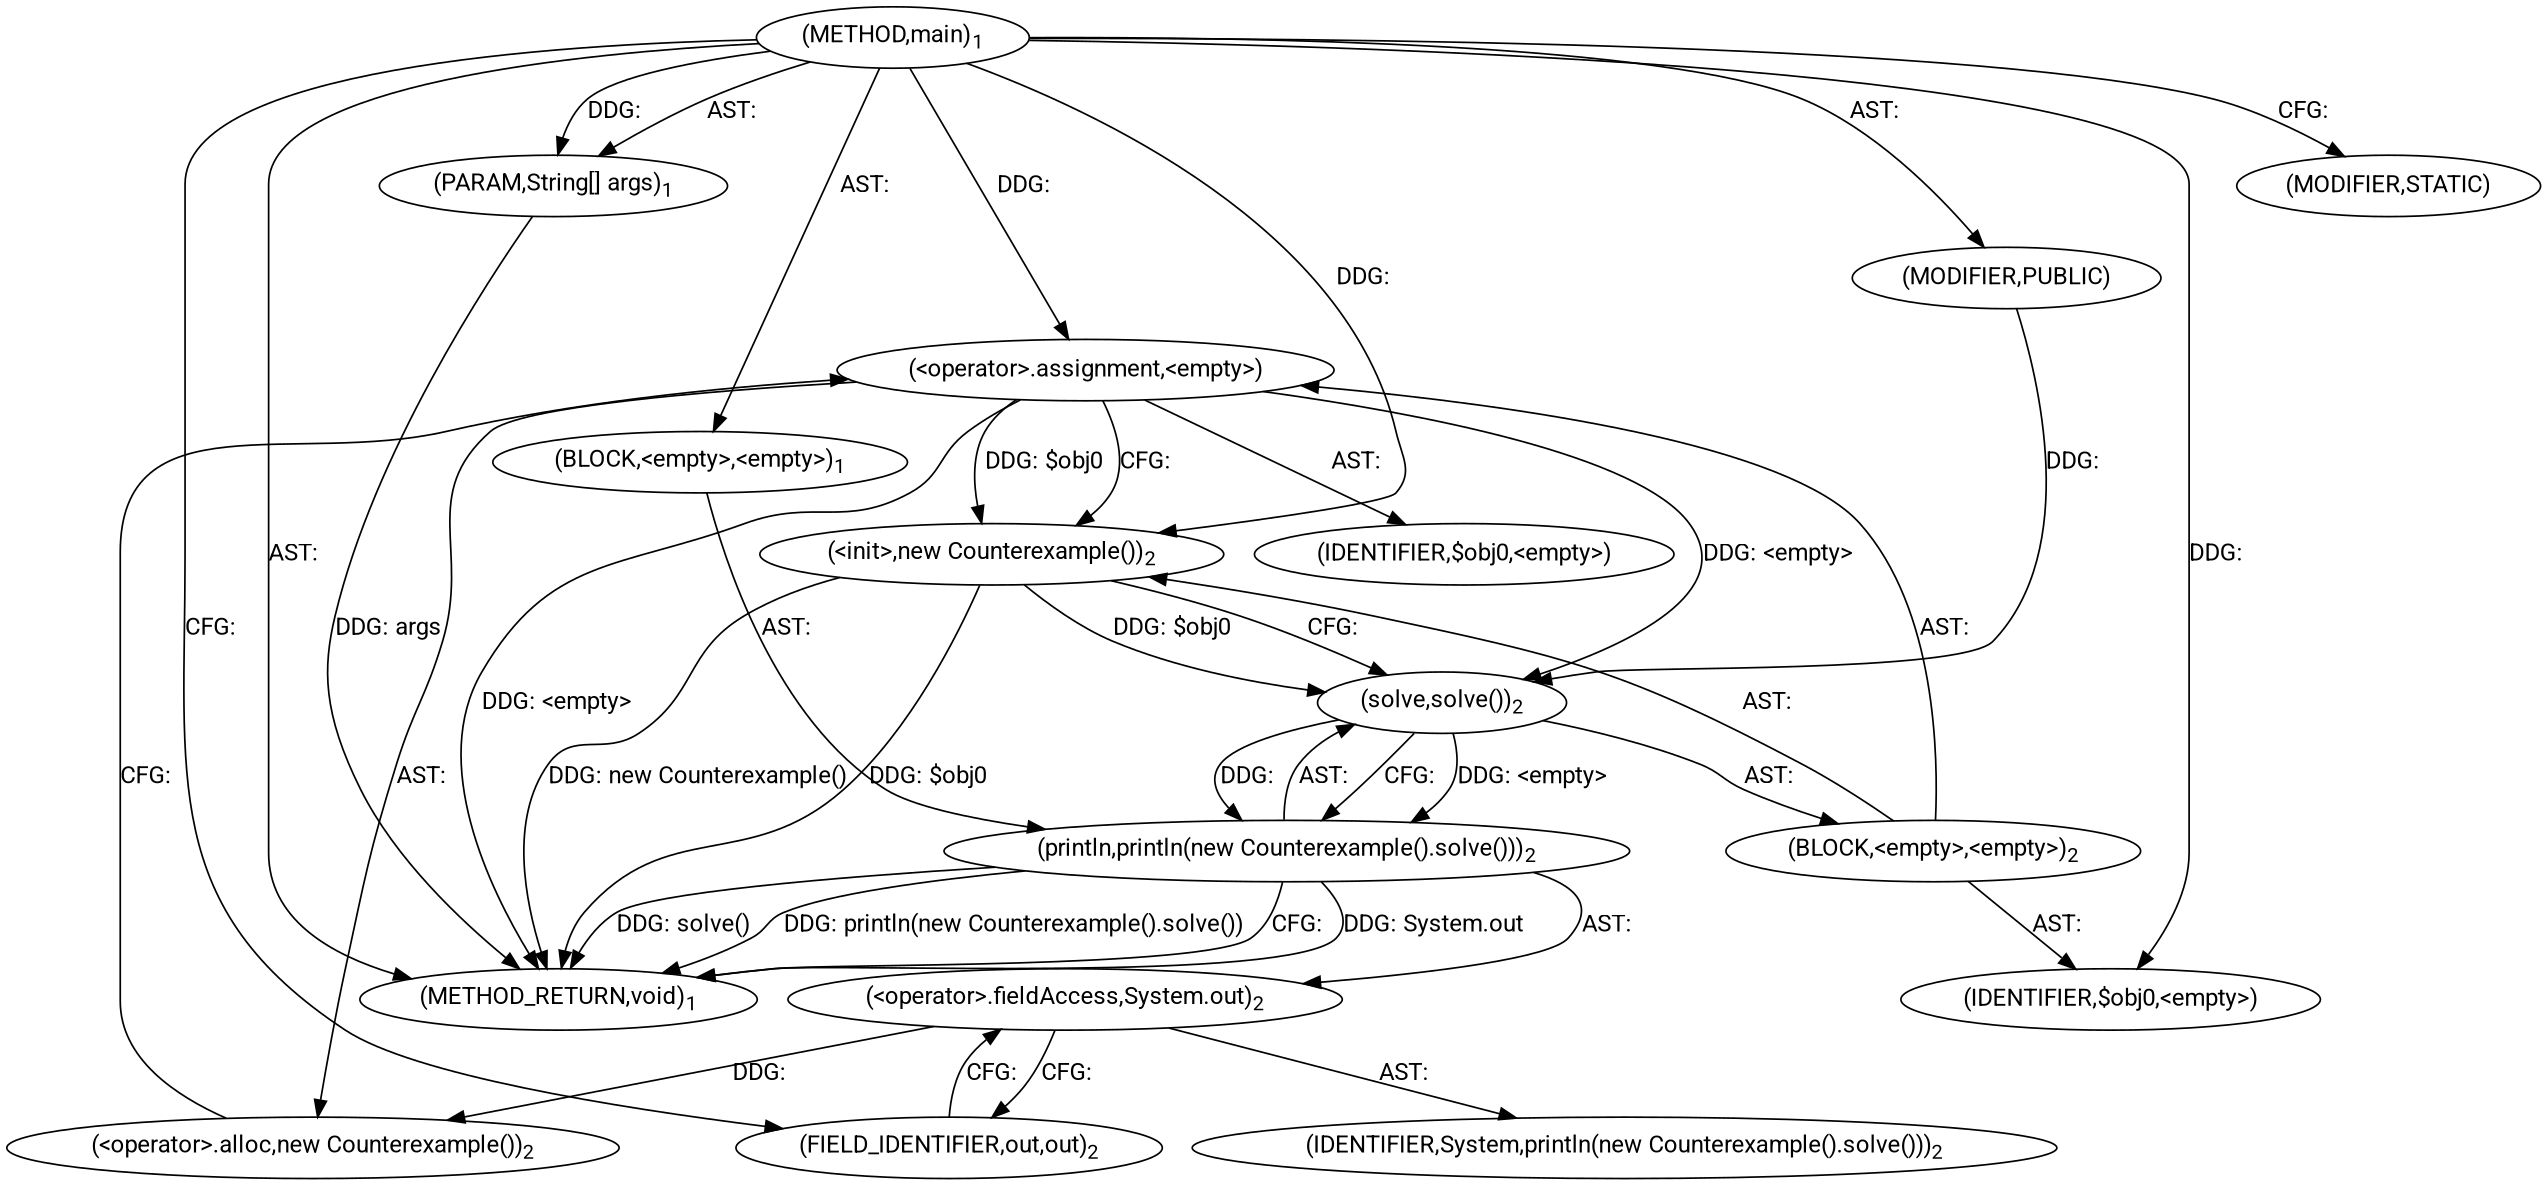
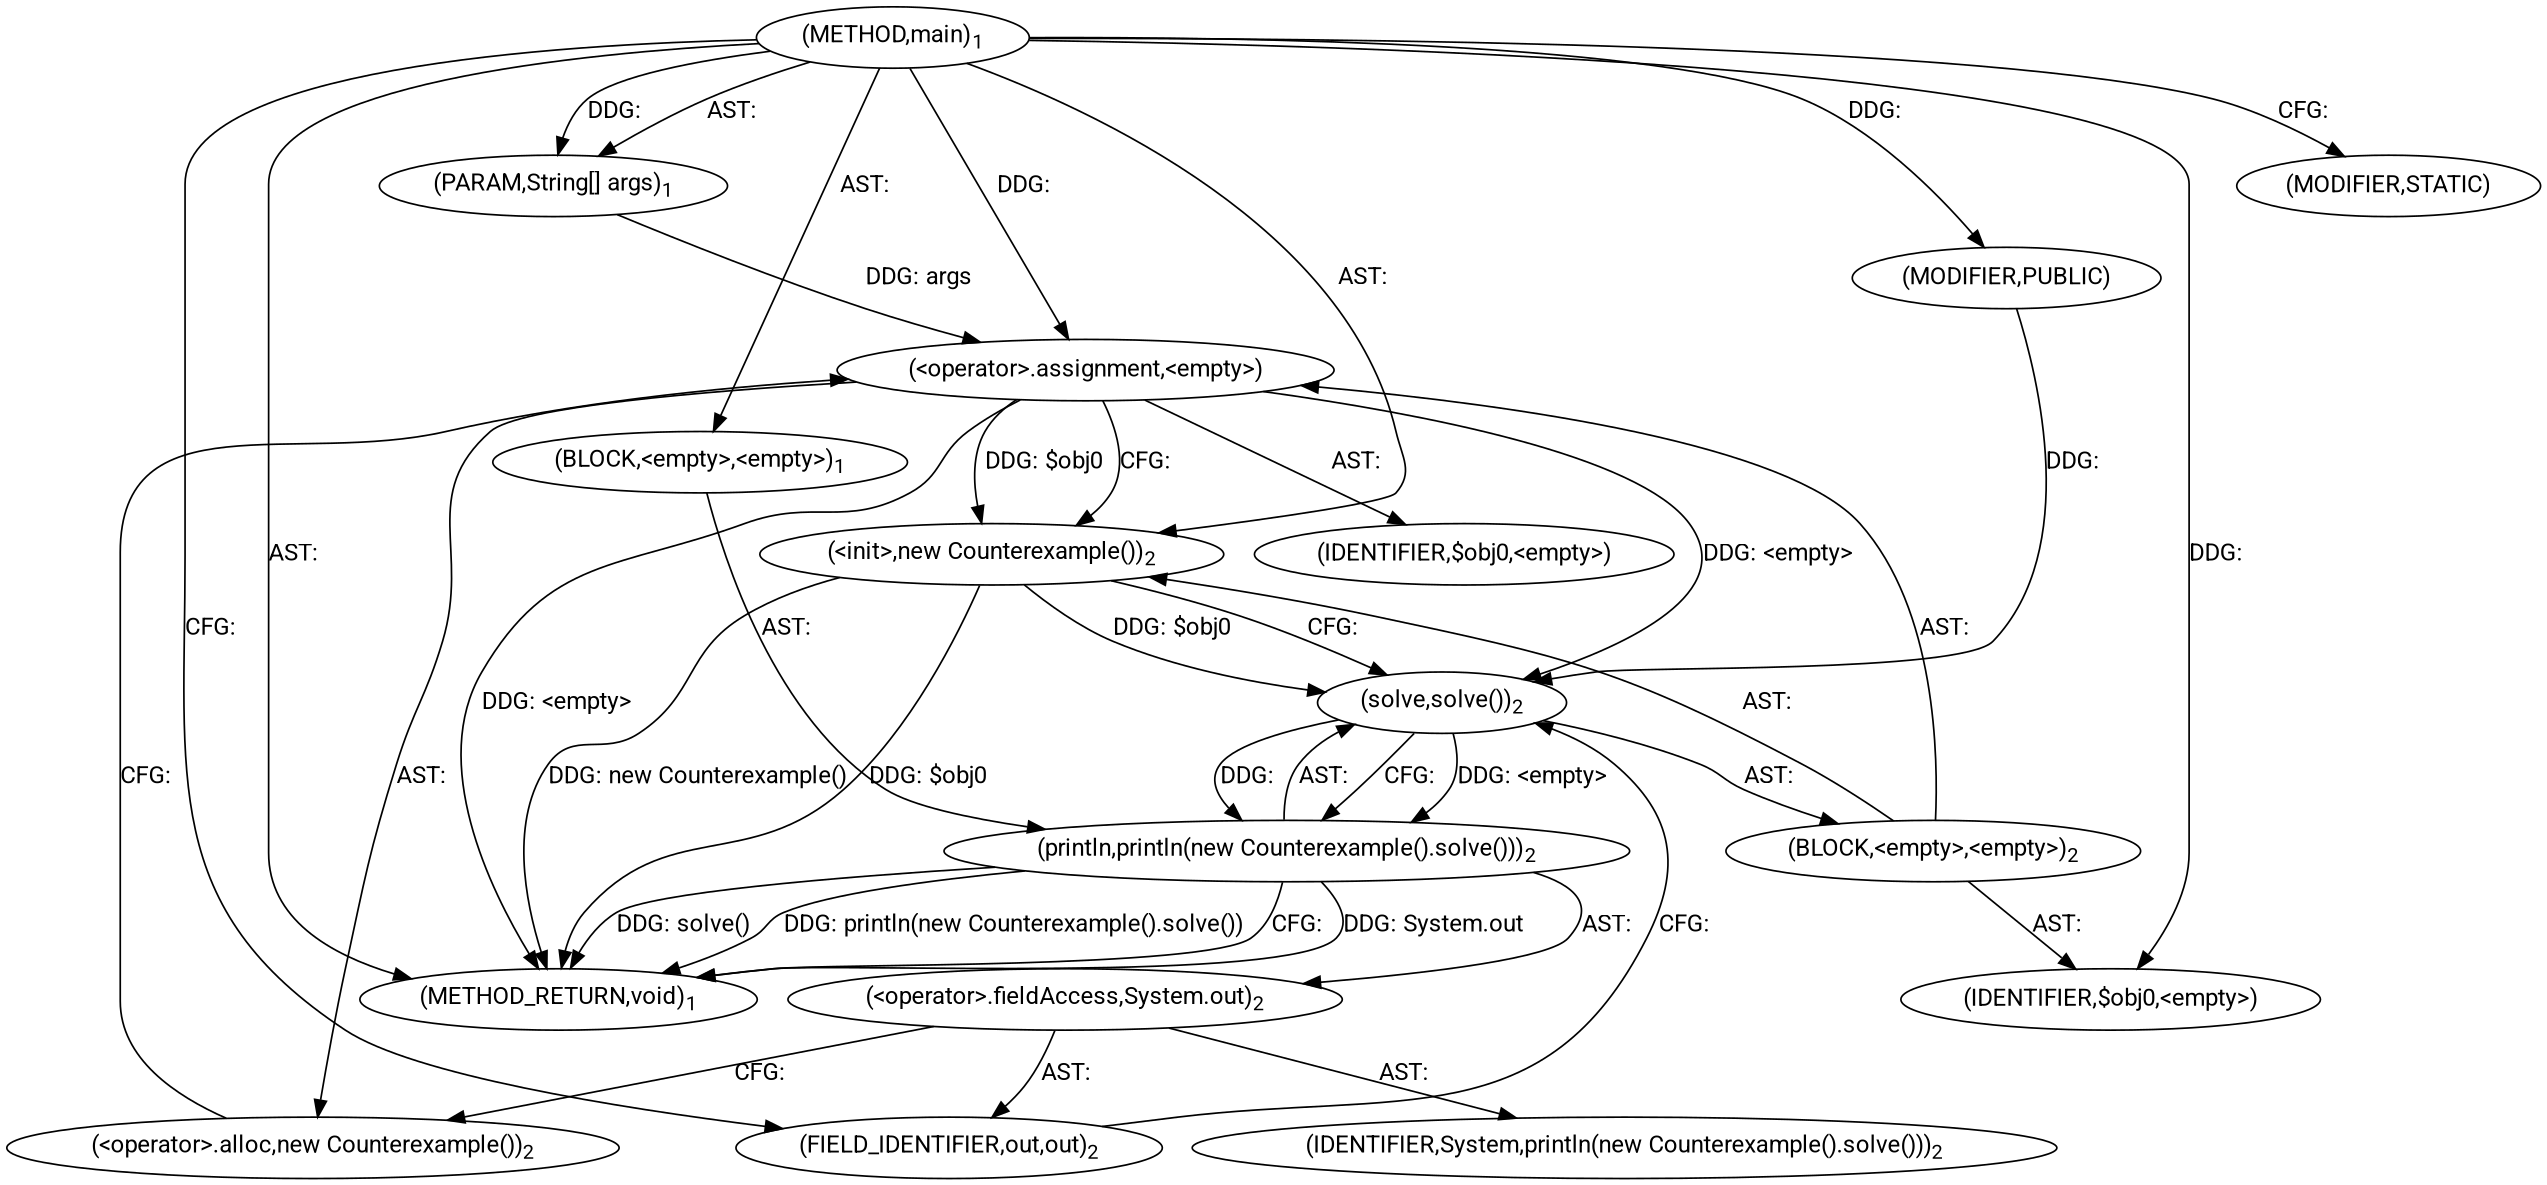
edge "(METHOD,main)" -> "(MODIFIER,PUBLIC)": label "AST: " -> "DDG: "
edge "(METHOD,main)" -> "(<init>,new Counterexample())": label "DDG: " -> "AST: "
edge "(PARAM,String[] args)" -> "(METHOD_RETURN,void)": now "(PARAM,String[] args)" -> "(<operator>.assignment,<empty>)"
edge "(<operator>.fieldAccess,System.out)" -> "(<operator>.alloc,new Counterexample())": label "DDG: " -> "CFG: "
edge "(FIELD_IDENTIFIER,out,out)" -> "(<operator>.fieldAccess,System.out)": now "(FIELD_IDENTIFIER,out,out)" -> "(solve,solve())"
edge "(<operator>.fieldAccess,System.out)" -> "(FIELD_IDENTIFIER,out,out)": label "CFG: " -> "AST: "
